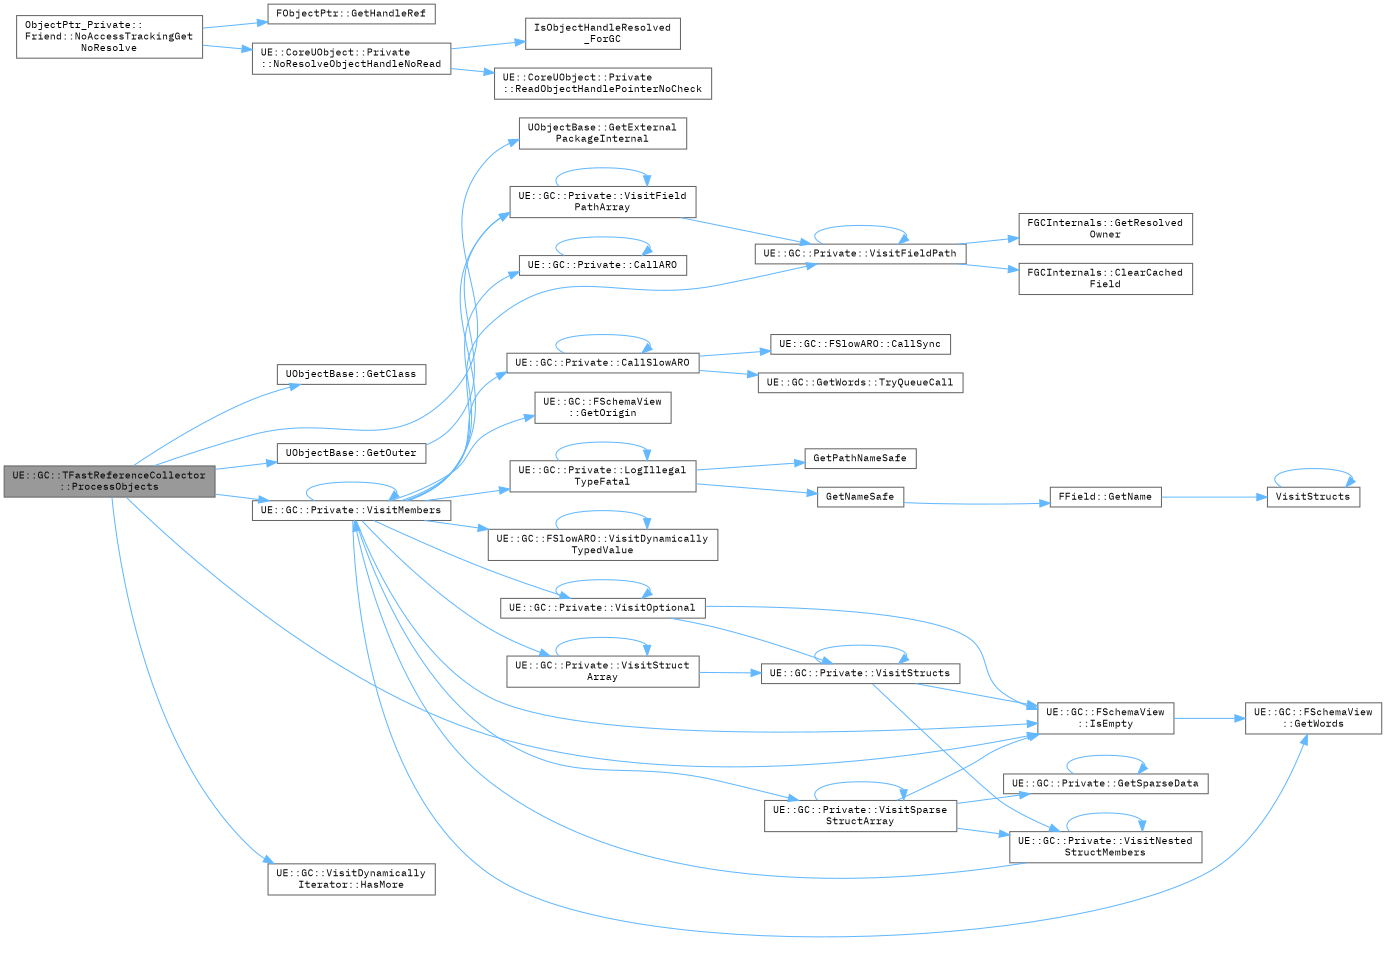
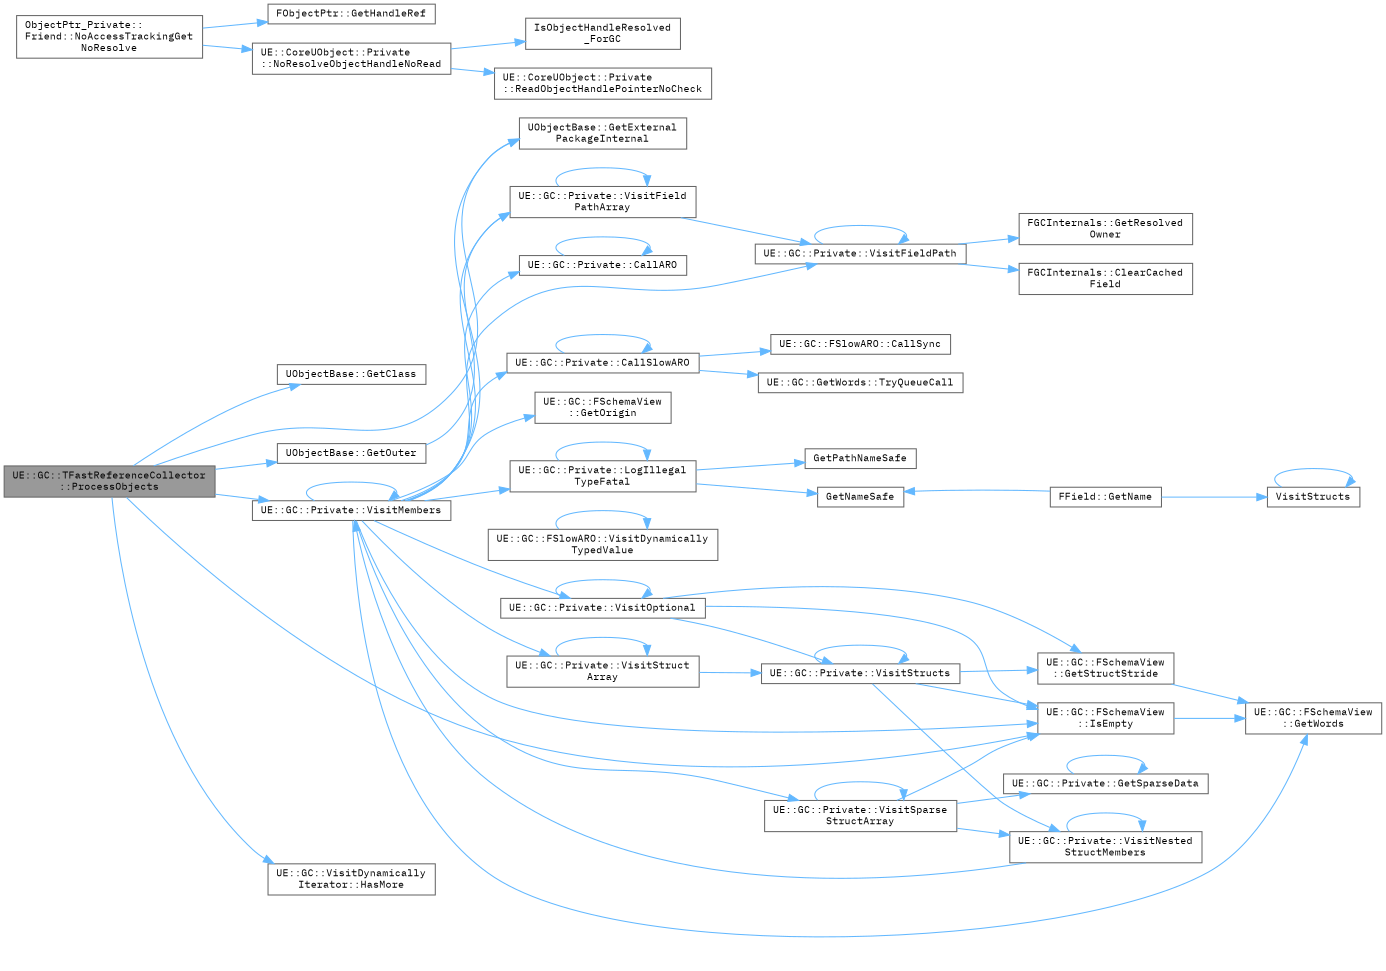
edge "GetNameSafe" -> "FField::GetName": reversed
edge "UE::GC::Private::VisitMembers" -> "UE::GC::FSlowARO::VisitDynamically TypedValue": now "UE::GC::Private::VisitMembers" -> "UObjectBase::GetExternal PackageInternal"
node "UE::GC::FSchemaView ::GetStructStride": added
